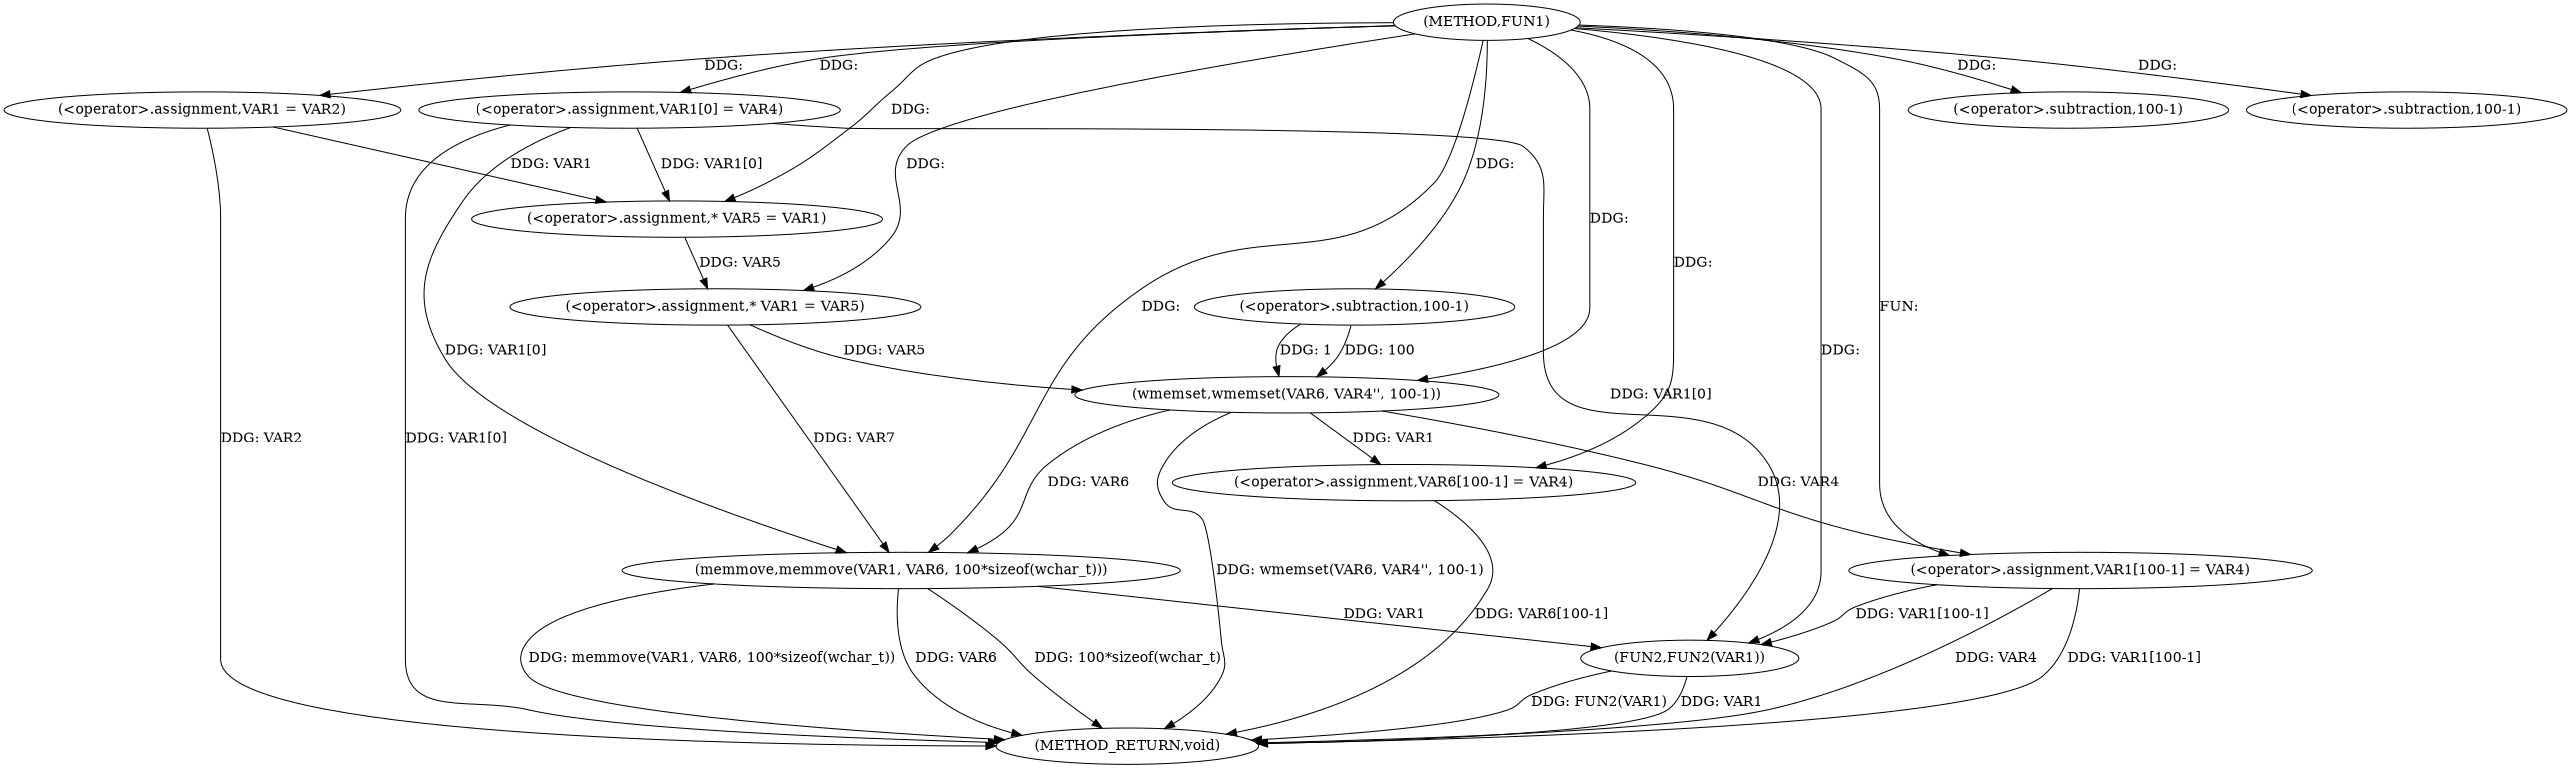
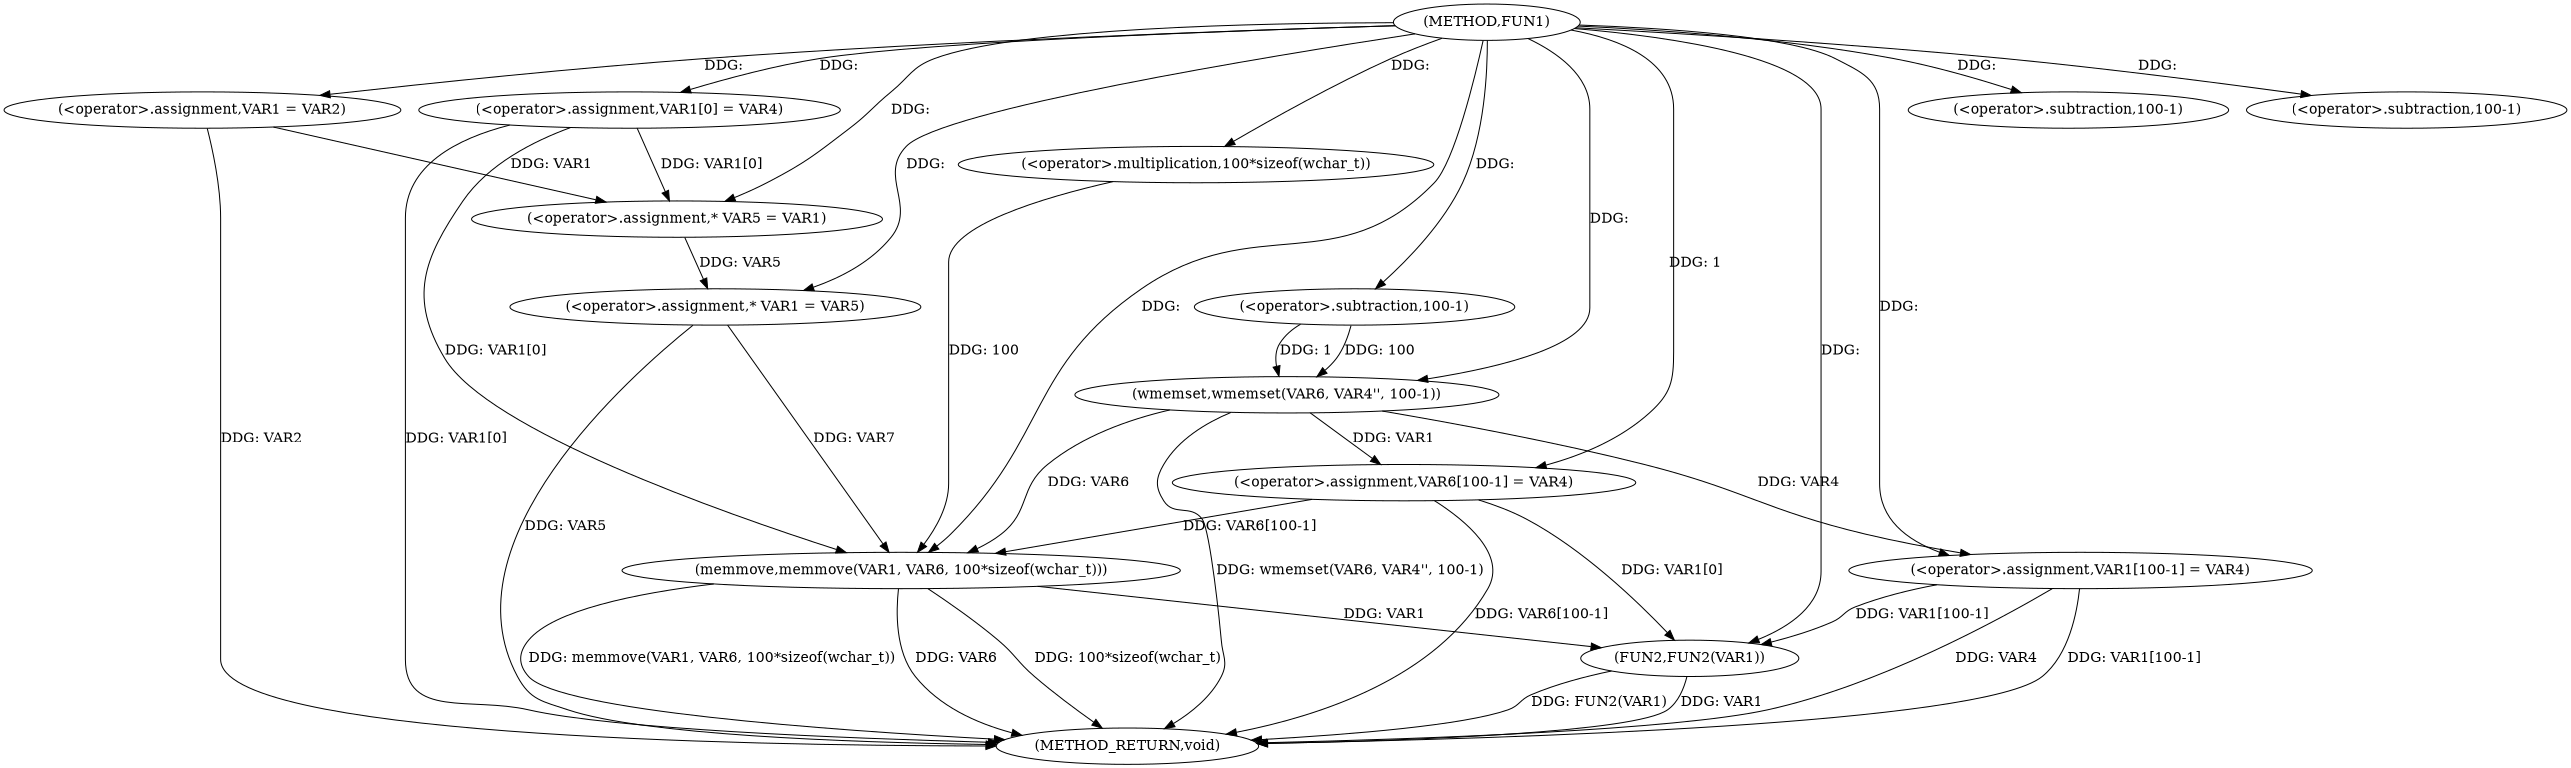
edge "(<operator>.assignment,VAR1[0] = VAR4)" -> "(FUN2,FUN2(VAR1))": now "(<operator>.assignment,VAR6[100-1] = VAR4)" -> "(FUN2,FUN2(VAR1))"
node "(<operator>.multiplication,100*sizeof(wchar_t))": added
edge "(METHOD,FUN1)" -> "(<operator>.assignment,VAR6[100-1] = VAR4)": label "DDG: " -> "DDG: 1"
edge "(METHOD,FUN1)" -> "(<operator>.assignment,VAR1[100-1] = VAR4)": label "FUN: " -> "DDG: "
edge "(<operator>.assignment,* VAR1 = VAR5)" -> "(wmemset,wmemset(VAR6, VAR4'', 100-1))": now "(<operator>.assignment,* VAR1 = VAR5)" -> "(METHOD_RETURN,void)"
edge "(<operator>.assignment,VAR6[100-1] = VAR4)" -> "(memmove,memmove(VAR1, VAR6, 100*sizeof(wchar_t)))": added, label "DDG: VAR6[100-1]"
